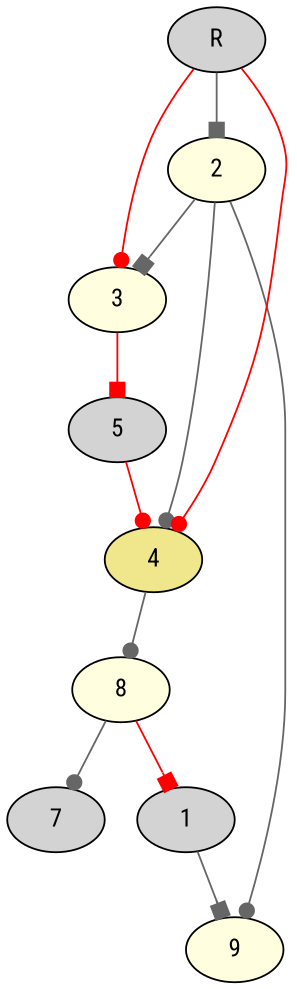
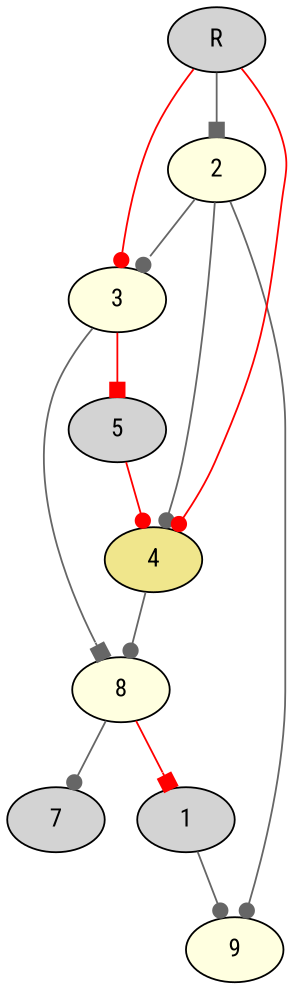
edge "2" -> "3": arrowhead box -> dot
edge "3" -> "8": added
edge "1" -> "9": arrowhead box -> dot
